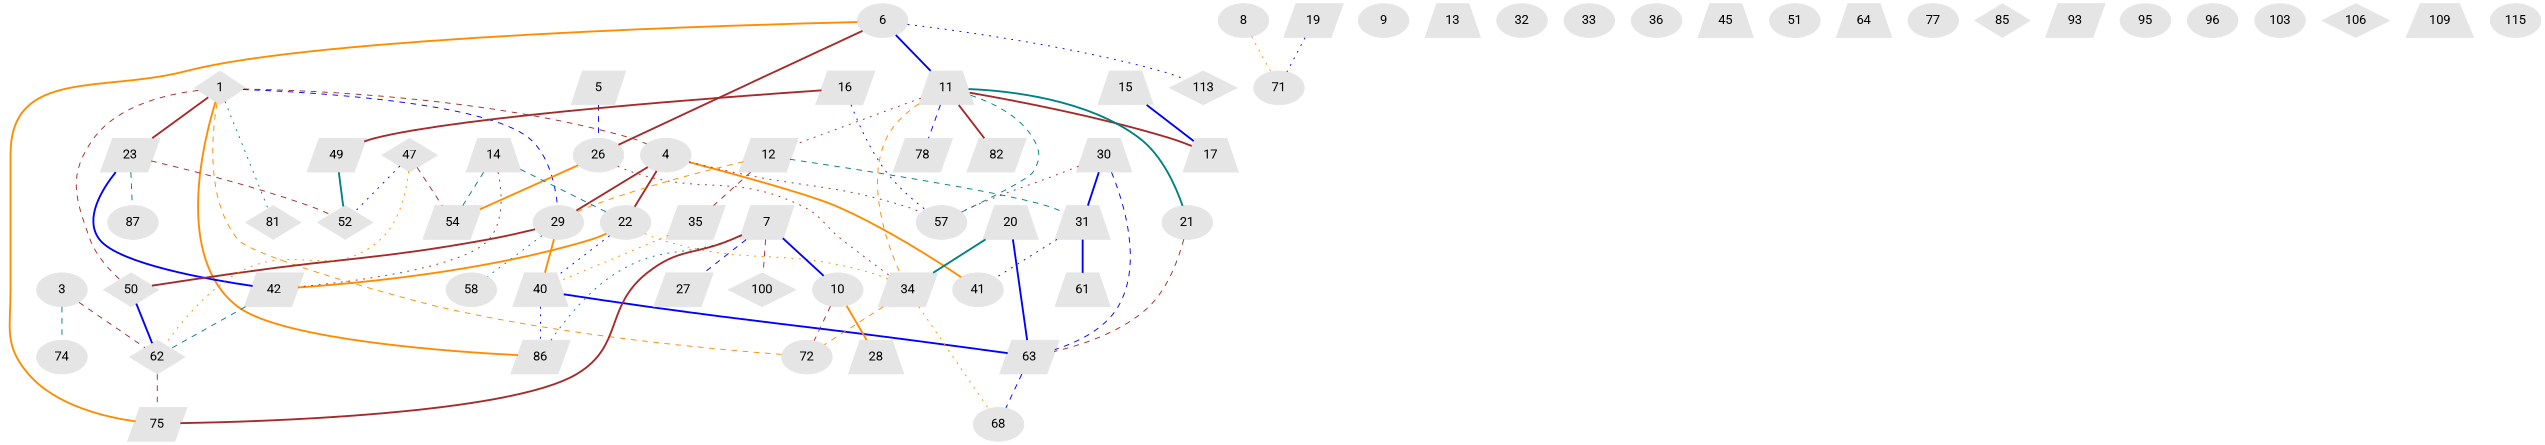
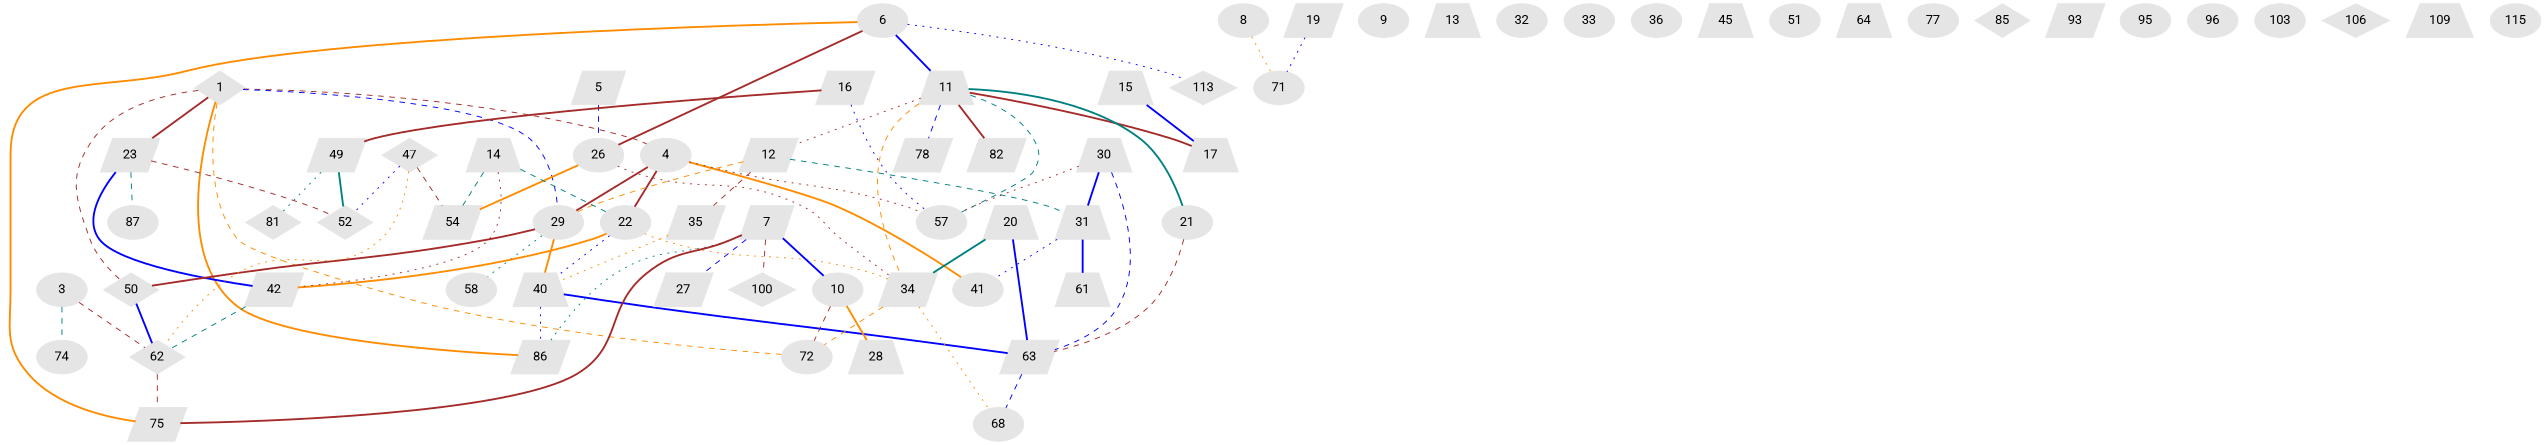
edge "1" -- "81": now "49" -- "81"
